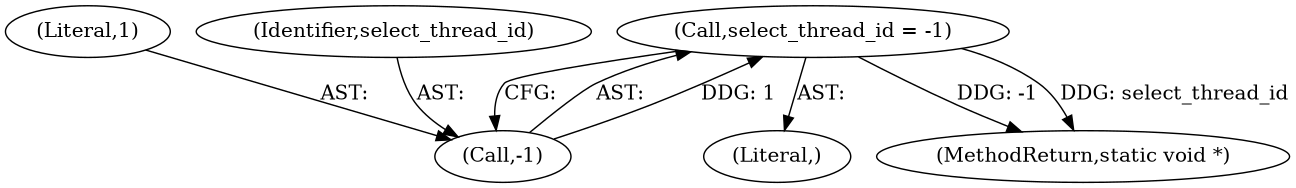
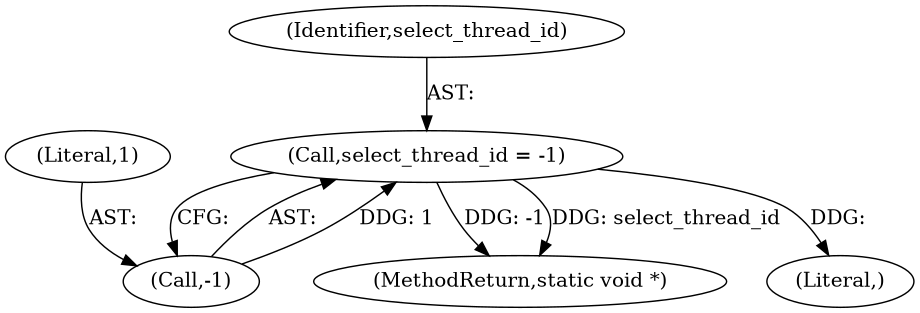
edge "(Call,select_thread_id = -1)" -> "(Literal,)": label "AST: " -> "DDG: "
edge "(Identifier,select_thread_id)" -> "(Call,-1)": now "(Identifier,select_thread_id)" -> "(Call,select_thread_id = -1)"
